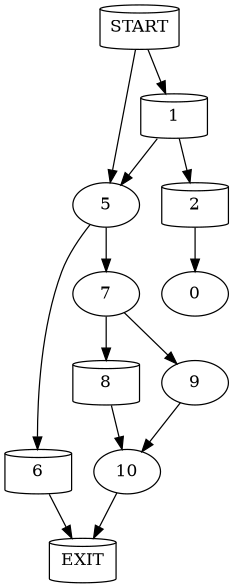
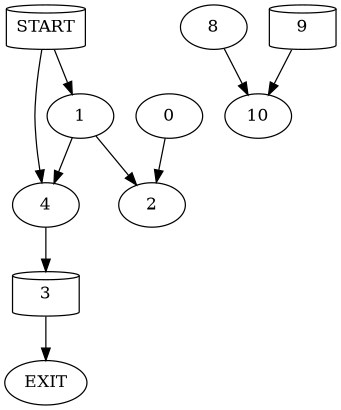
node "1": shape cylinder -> ellipse
node "5": label "5" -> "4"
node "2": shape cylinder -> ellipse
edge "2" -> "0": reversed
node "7": removed
node "8": shape cylinder -> ellipse
node "9": shape ellipse -> cylinder
node "6": label "6" -> "3"
edge "10" -> "EXIT": removed
node "EXIT": shape cylinder -> ellipse
